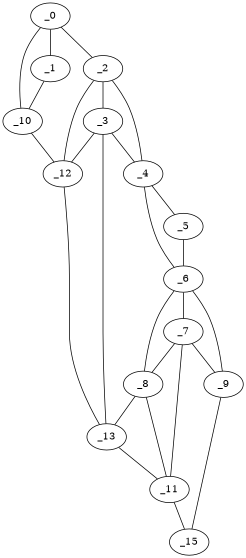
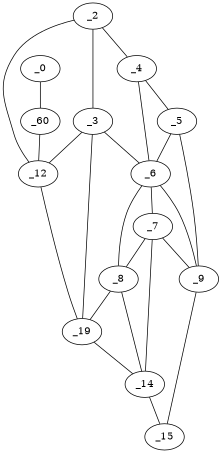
edge "_0" -- "_2": removed
node "_1": removed
node "_10": label "_10" -> "_60"
edge "_3" -- "_4": now "_3" -- "_6"
edge "_5" -- "_9": added
node "_13": label "_13" -> "_19"
node "_11": label "_11" -> "_14"
